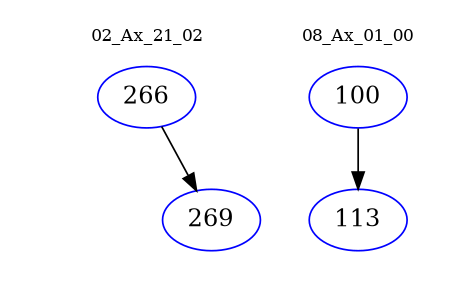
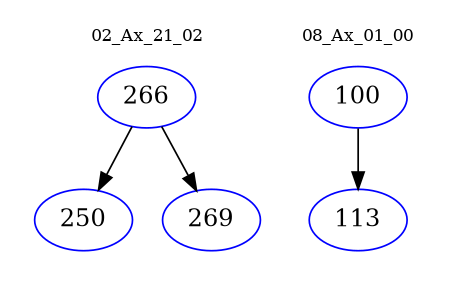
node "250": added
